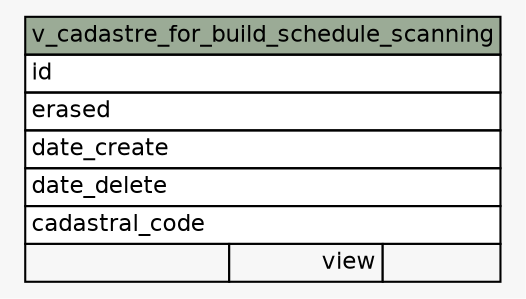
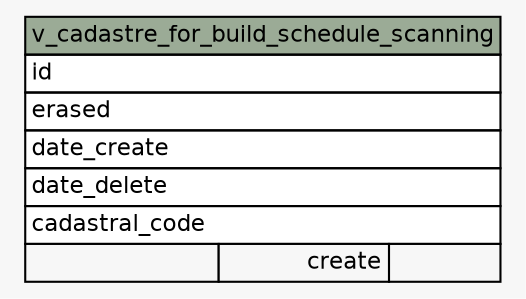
node "v_cadastre_for_build_schedule_scanning": text "view" -> "create"
